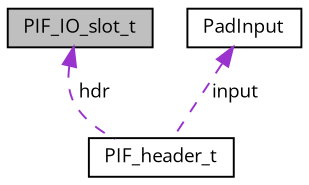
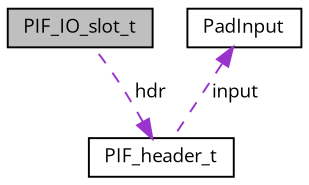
edge "PIF_header_t" -> "PIF_IO_slot_t": reversed
